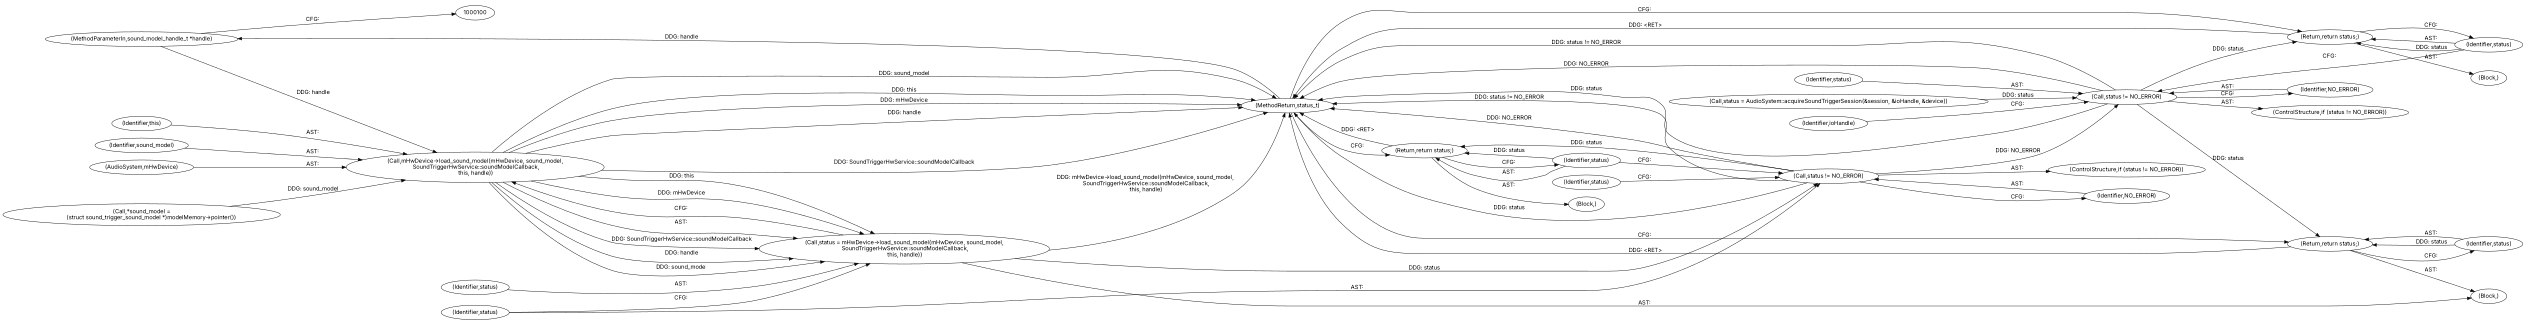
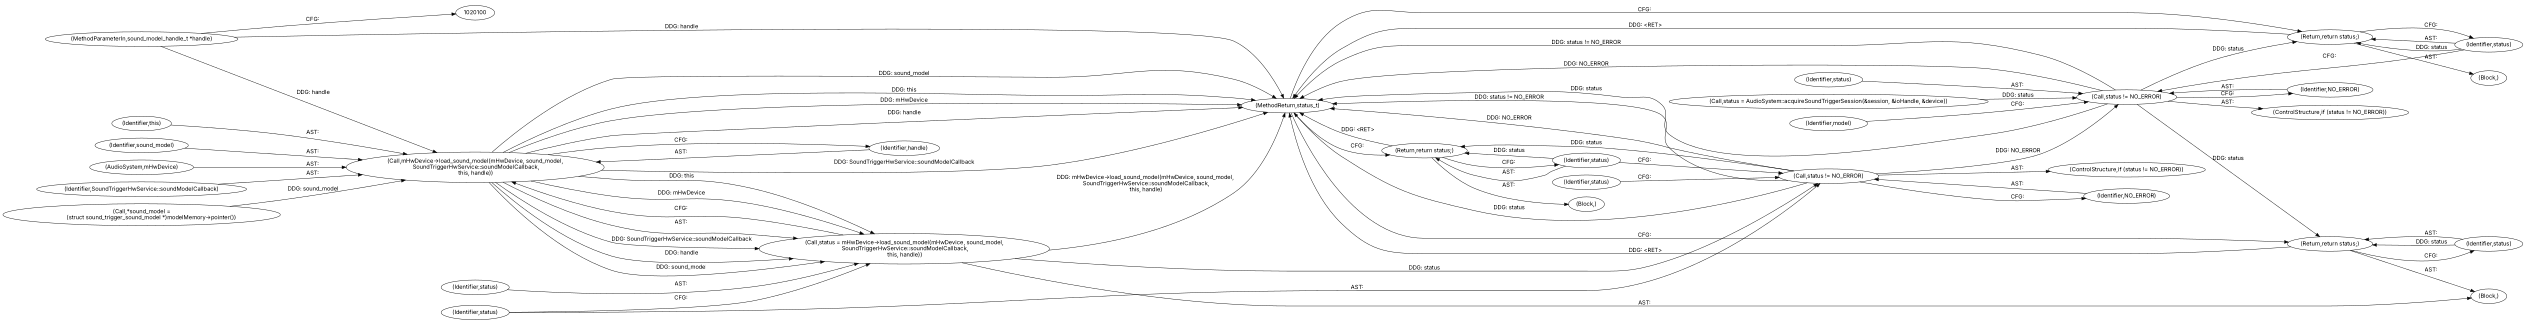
node "1000100": label "1000100" -> "1020100"
edge "(MethodReturn,status_t)" -> "(MethodParameterIn,sound_model_handle_t *handle)": reversed
node "(Identifier,ioHandle)": label "(Identifier,ioHandle)" -> "(Identifier,model)"
node "(Identifier,handle)": added
node "(Identifier,SoundTriggerHwService::soundModelCallback)": added
